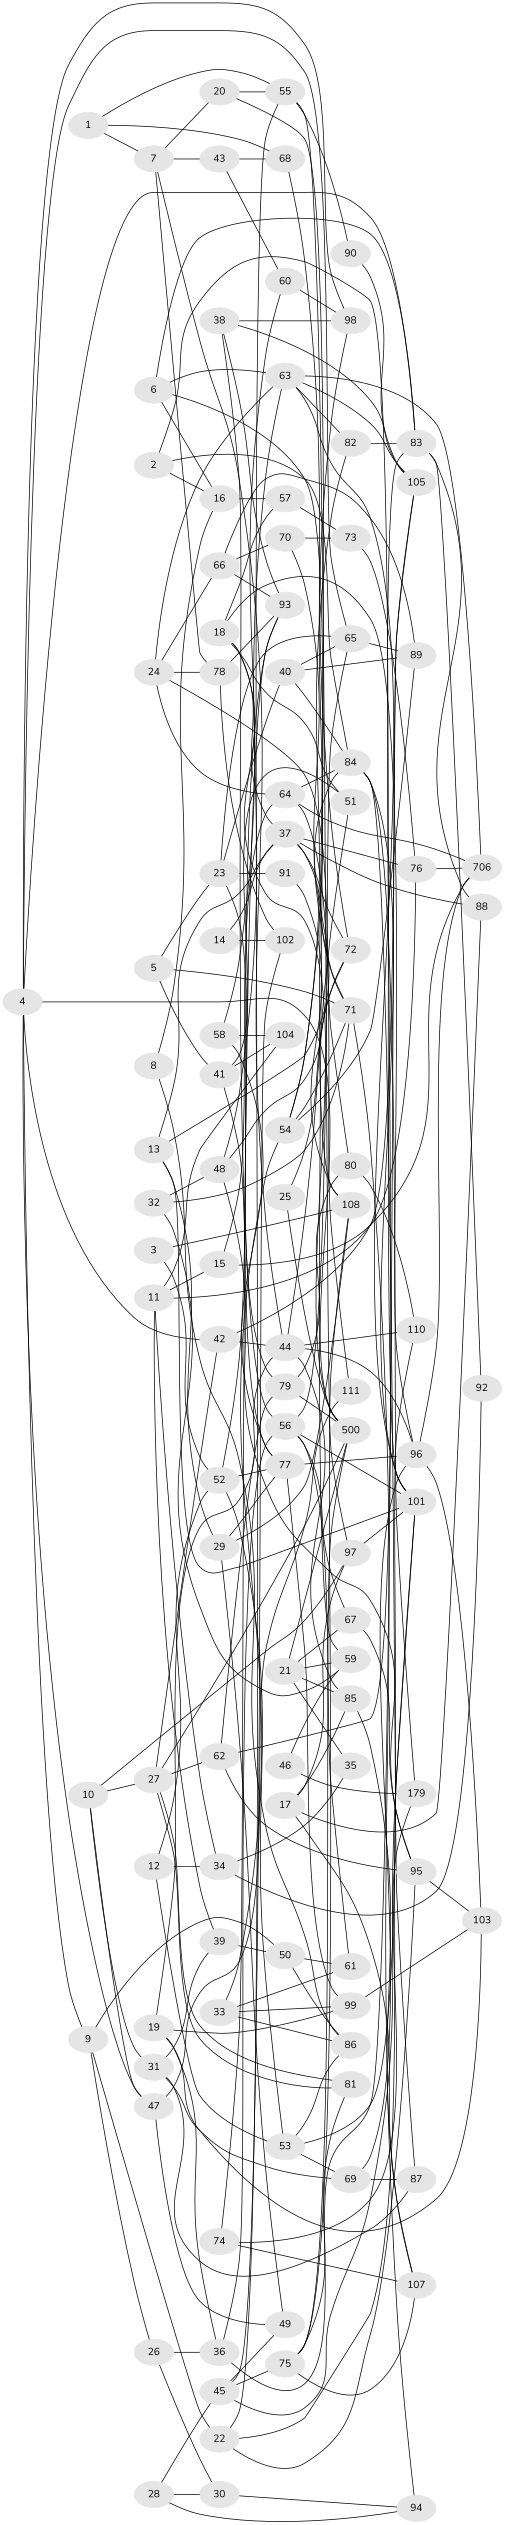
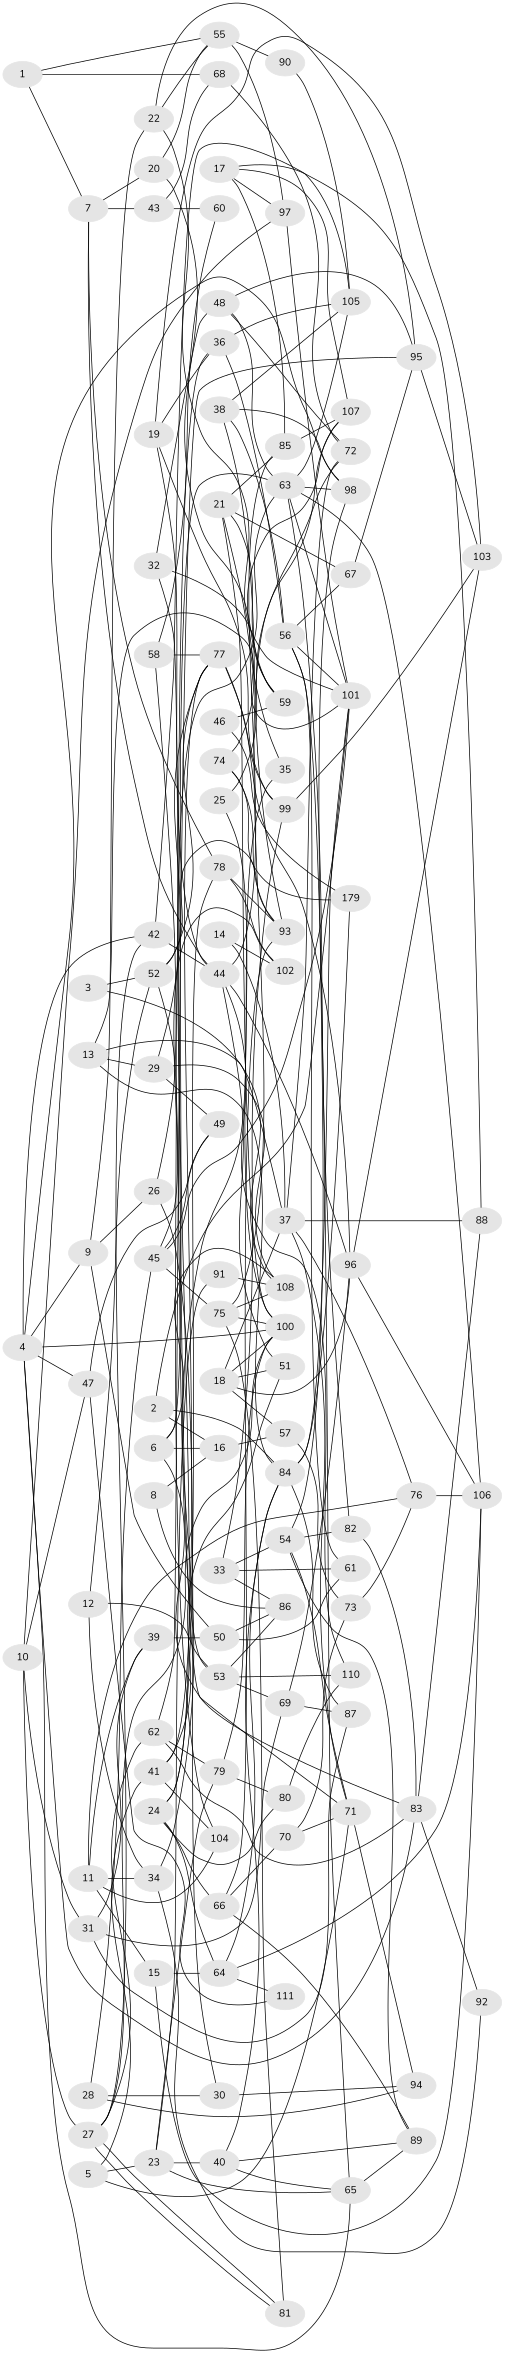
edge "60" -- "98": now "63" -- "98"
node "706": label "706" -> "106"
node "500": label "500" -> "100"
